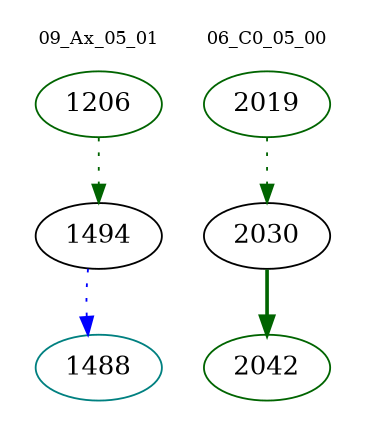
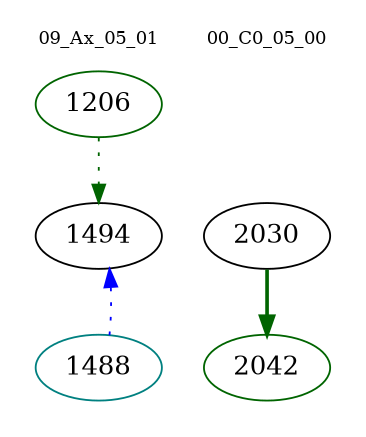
cluster "06_C0_05_00": label "06_C0_05_00" -> "00_C0_05_00"
node "2019": removed
edge "1494" -> "1488": reversed
